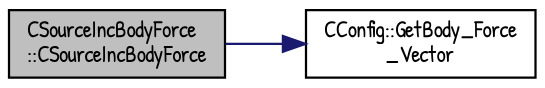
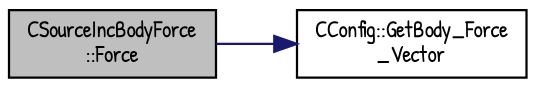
node "CSourceIncBodyForce ::CSourceIncBodyForce": label "CSourceIncBodyForce ::CSourceIncBodyForce" -> "CSourceIncBodyForce ::Force"
